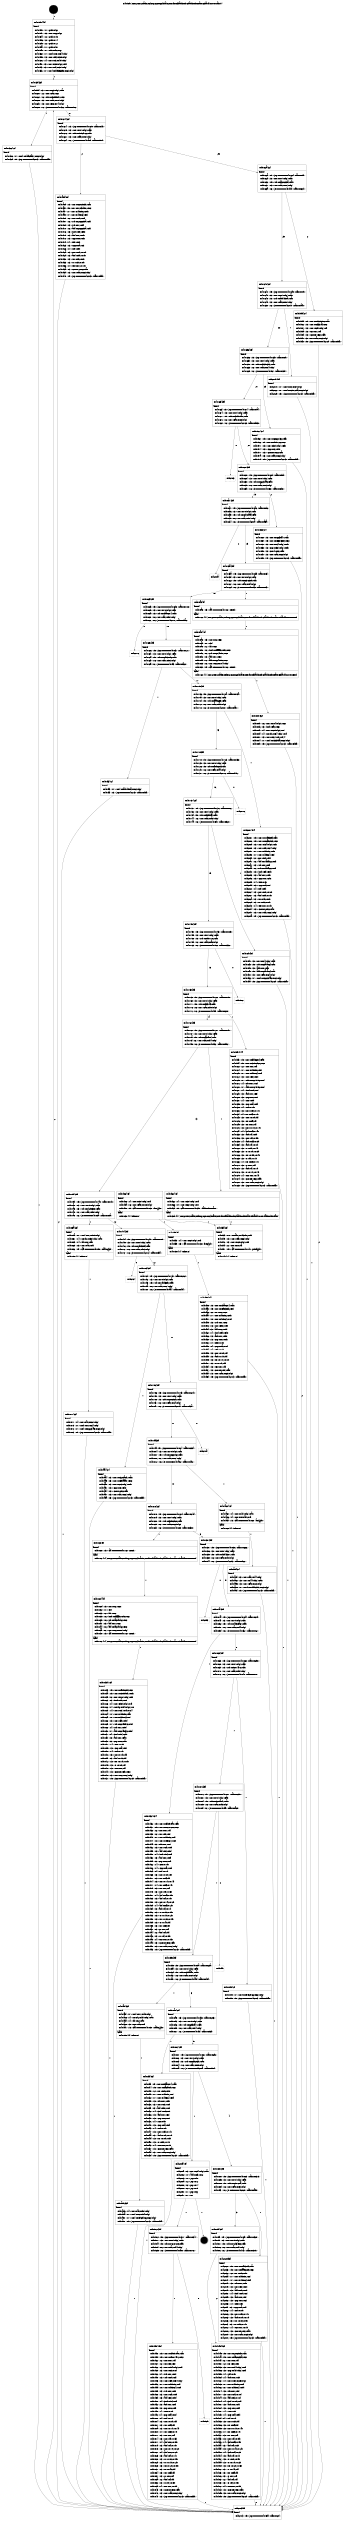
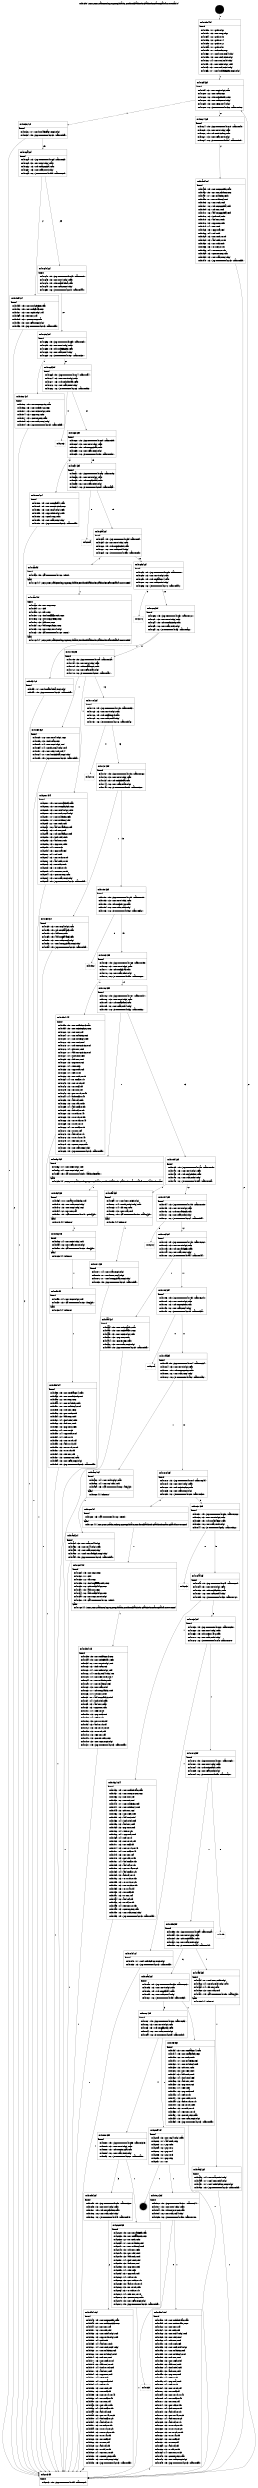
edge "0x401614 [22]" -> "0x40162a [22]": now "0x401d26 [12]" -> "0x40162a [22]"
edge "0x401656 [25]" -> "0x401967 [27]": label " 23" -> " 1"
node "0x40201b [19]": removed
edge "0x401ea8 [40]" -> "0x401ed0 [32]": now "0x401705 [25]" -> "0x401ed0 [32]"
edge "0x401f86 [15]" -> "0x401f6f [23]": reversed
